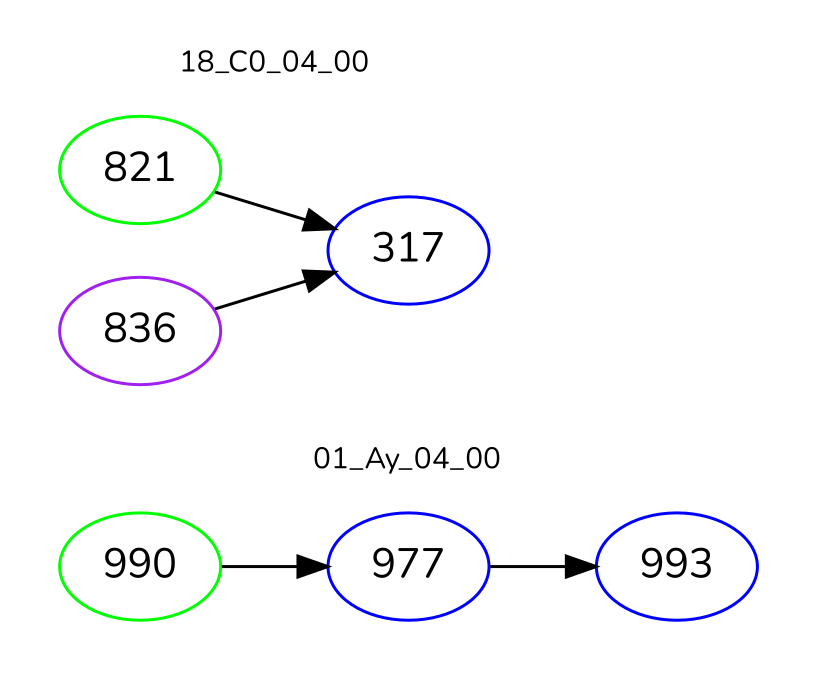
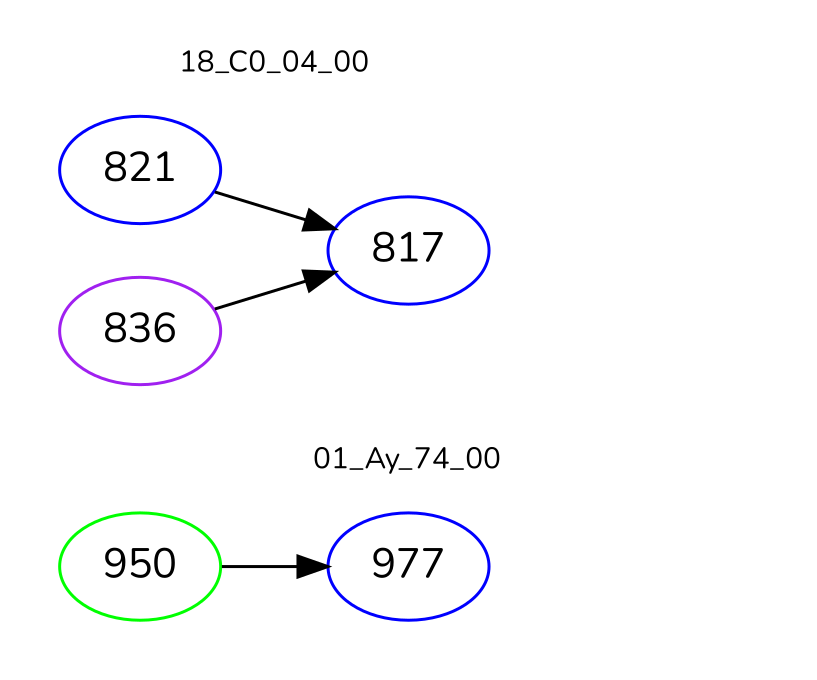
node "821": color green -> blue
node "317": label "317" -> "817"
cluster "01_Ay_04_00": label "01_Ay_04_00" -> "01_Ay_74_00"
node "990": label "990" -> "950"
node "993": removed
